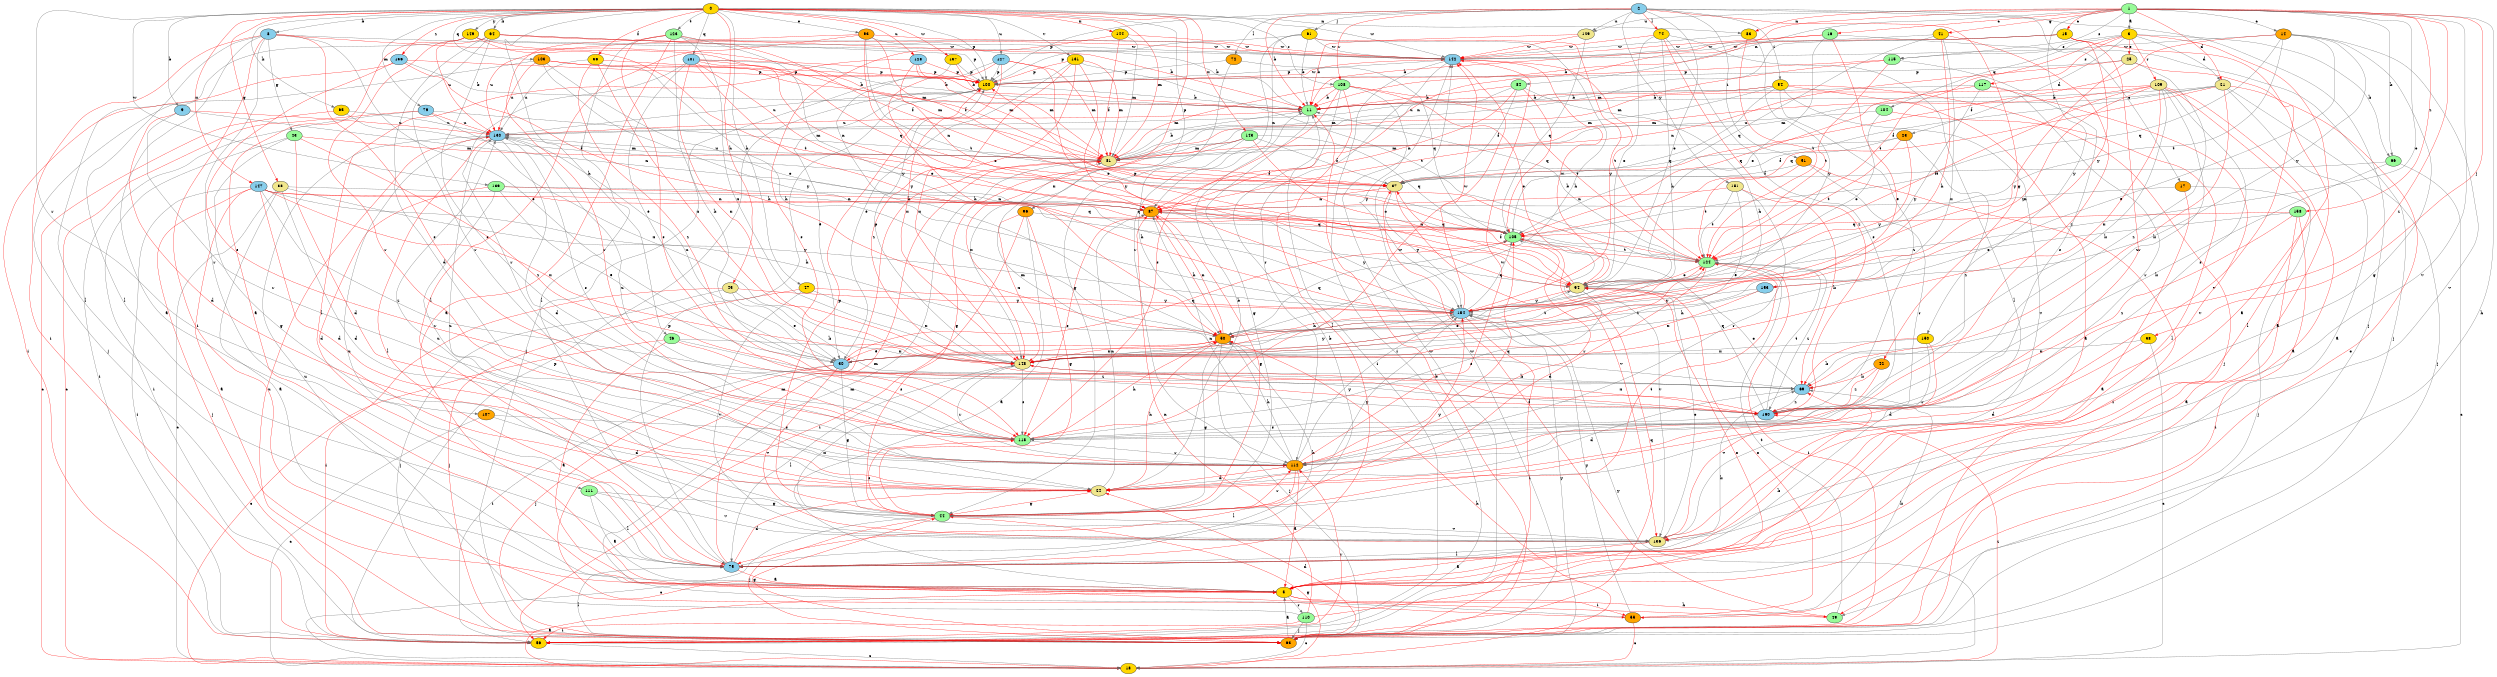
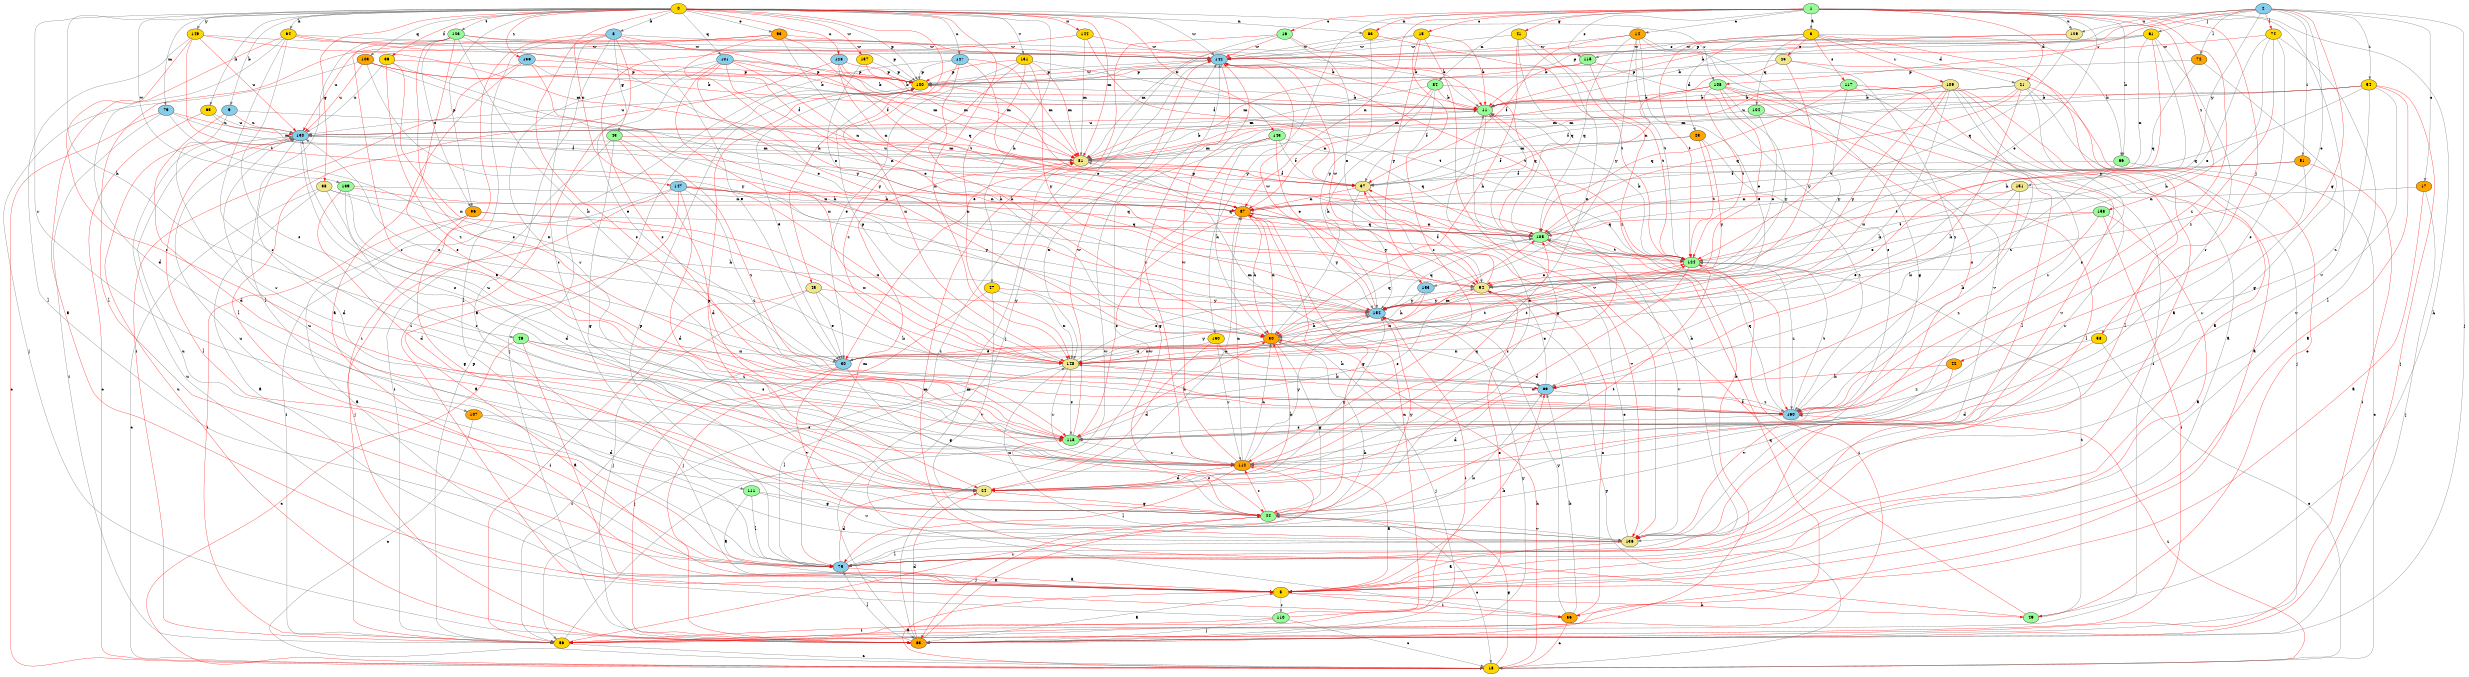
edge "142" -> "112": color gray40 -> red
edge "123" -> "148": now "123" -> "96"
edge "30" -> "105": label "q" -> "m"
